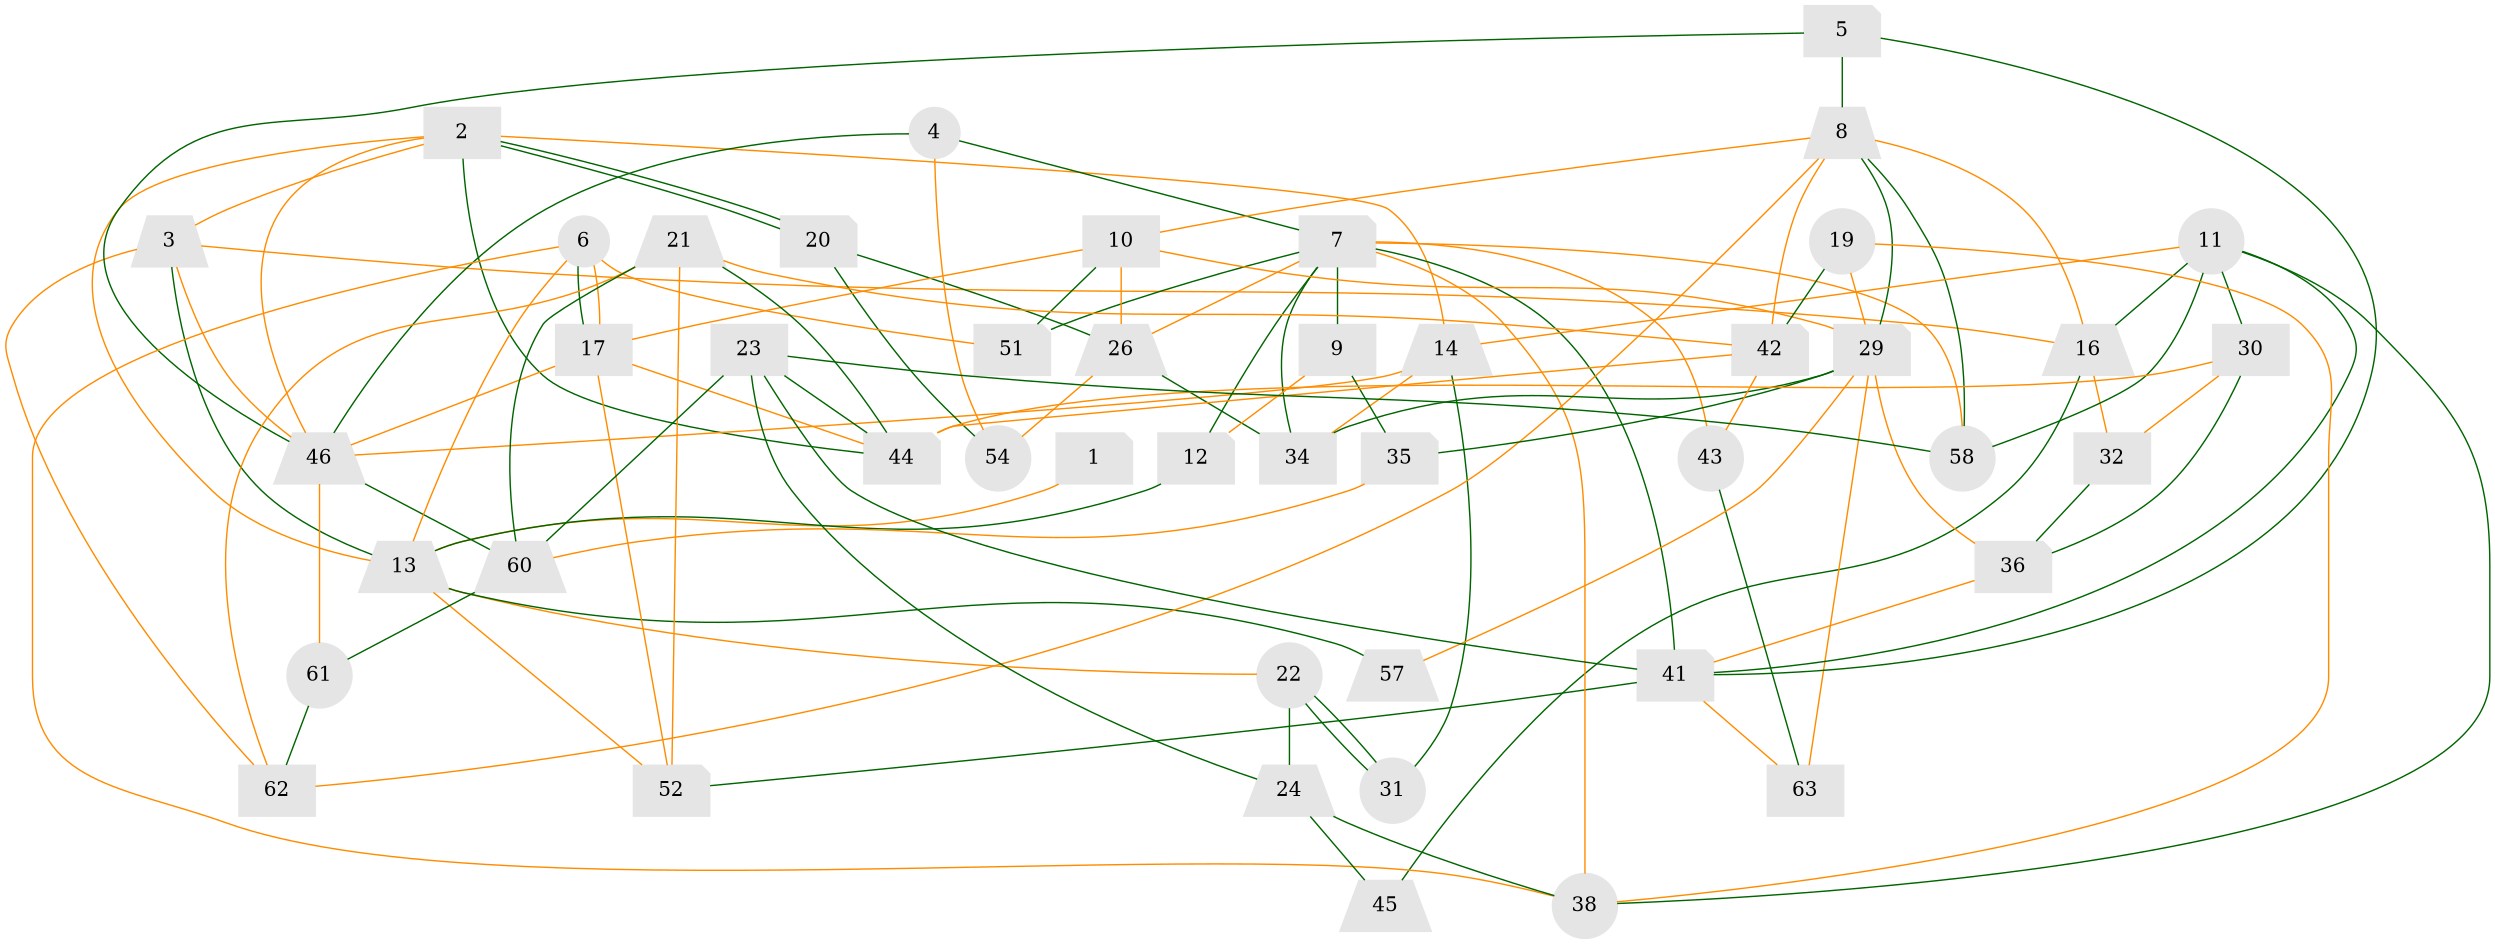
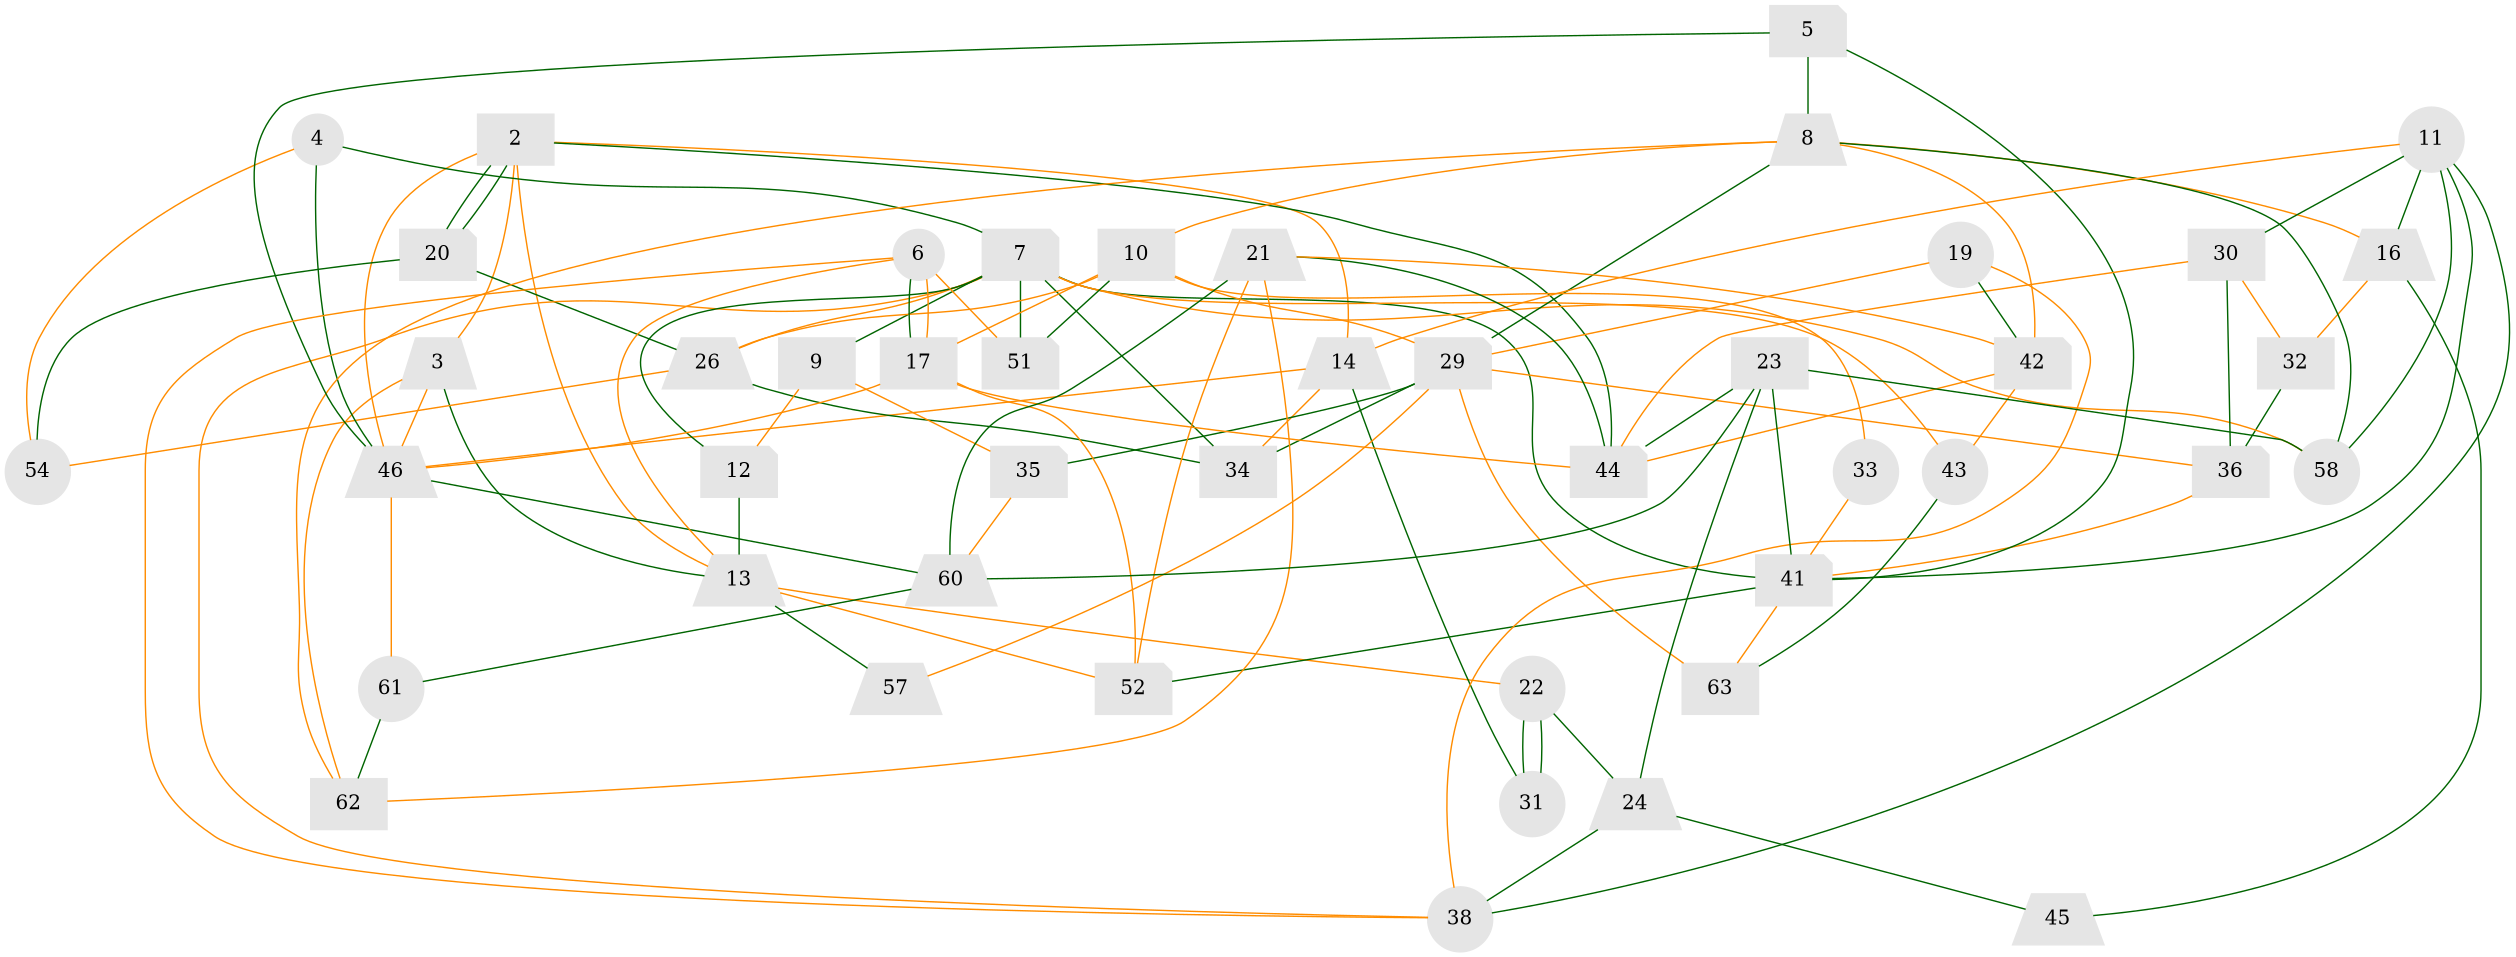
edge "3" -- "16": removed
edge "9" -- "35": color darkgreen -> darkorange
node "1": removed
node "33": added
